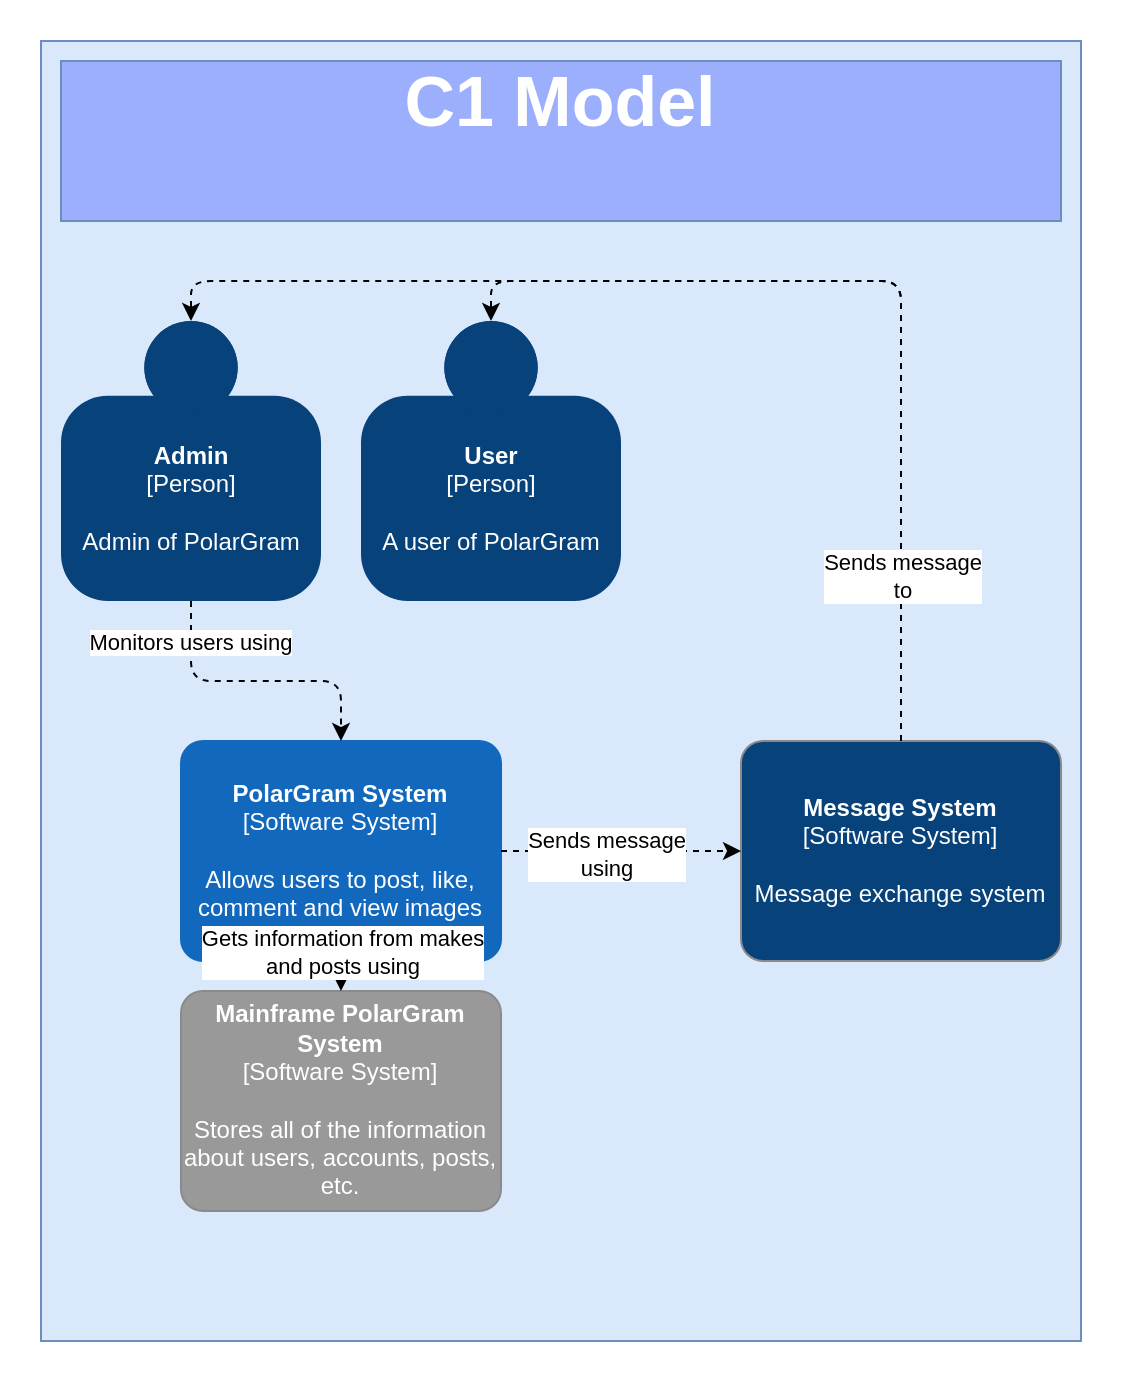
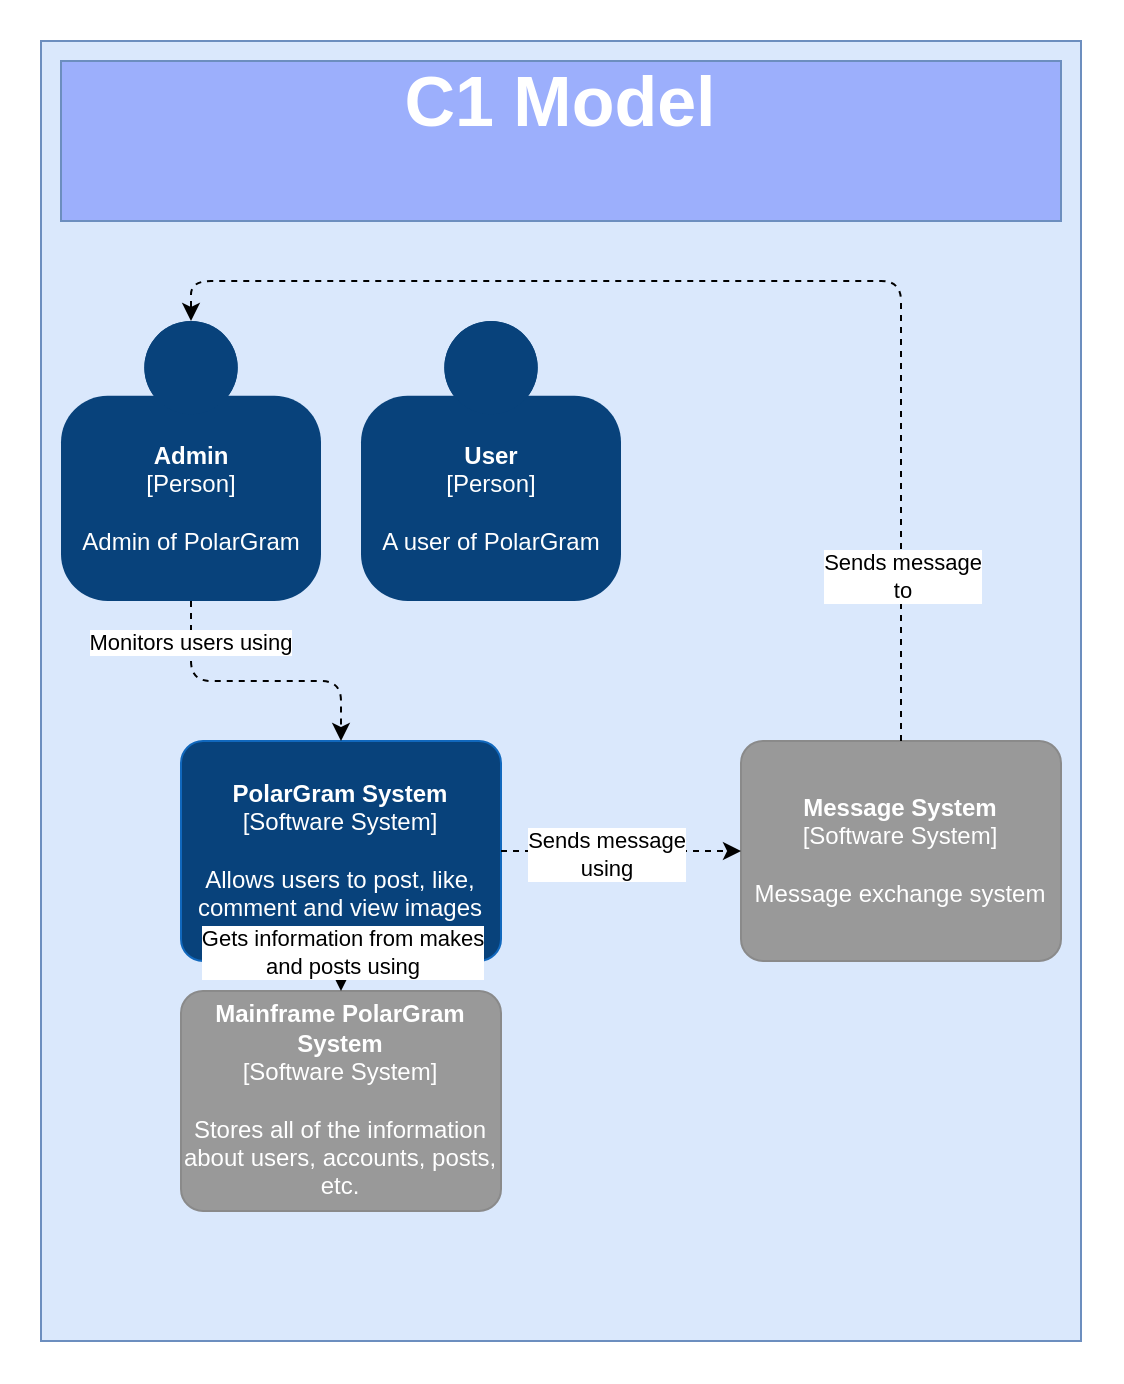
edge "Message System [Software System] Message exchange system" -> "User [Person] A user of PolarGram": removed
node "PolarGram System [Software System] Allows users to post, like, comment and view images": fillcolor #1168bd -> #08427b
node "Message System [Software System] Message exchange system": fillcolor #08427b -> #999999
